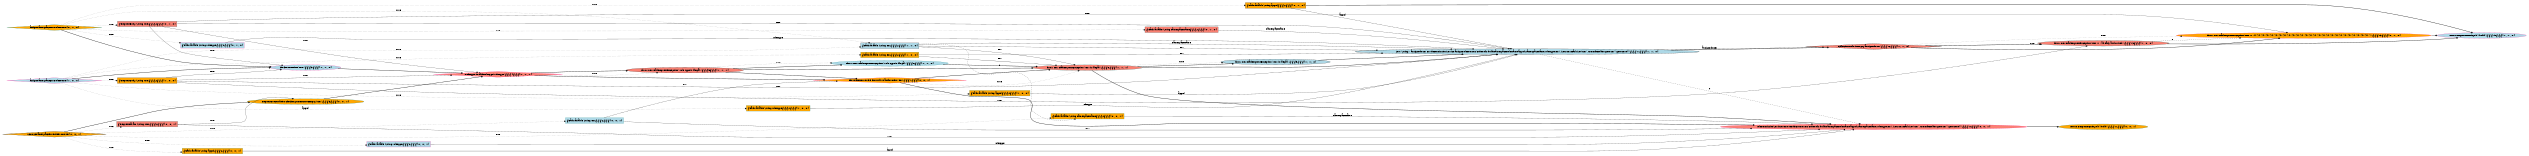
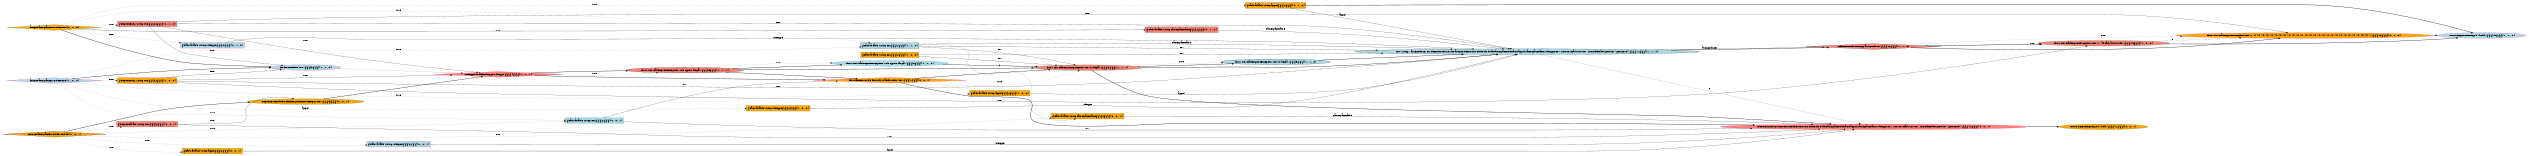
edge "assignNamespaceEnvRoleToUser['0', '1', '0']" -> "@PathVariable String namespaceName@@@2@@@['0', '1', '0']": style dotted -> solid
edge "assignNamespaceEnvRoleToUser['1', '0', '0']" -> "@PathVariable String env@@@2@@@['1', '0', '0']": now "assignNamespaceEnvRoleToUser['1', '0', '0']" -> "@PathVariable String env@@@2@@@['0', '0', '1']"
edge "checkUserExists(user)@@@3@@@['1', '1', '0']" -> "!RoleType.isValidRoleType(roleType)@@@4@@@['1', '1', '1']": style bold -> dashed
